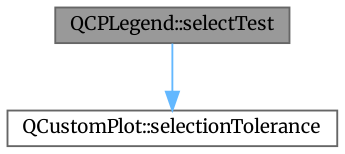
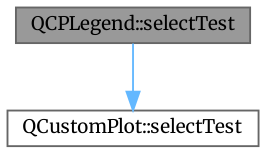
node "QCustomPlot::selectionTolerance": label "QCustomPlot::selectionTolerance" -> "QCustomPlot::selectTest"
